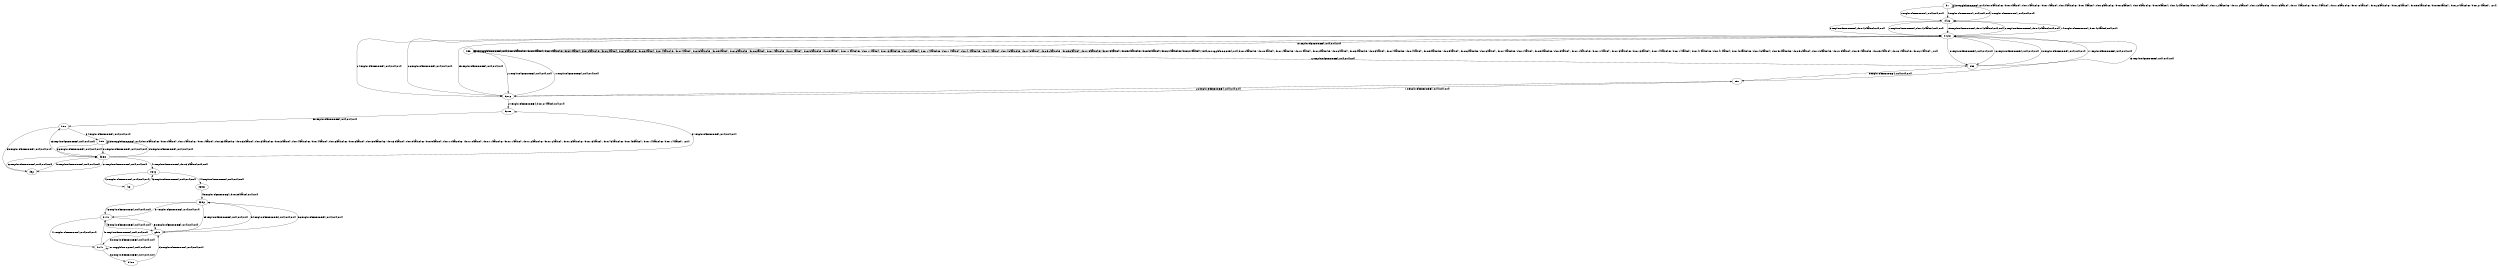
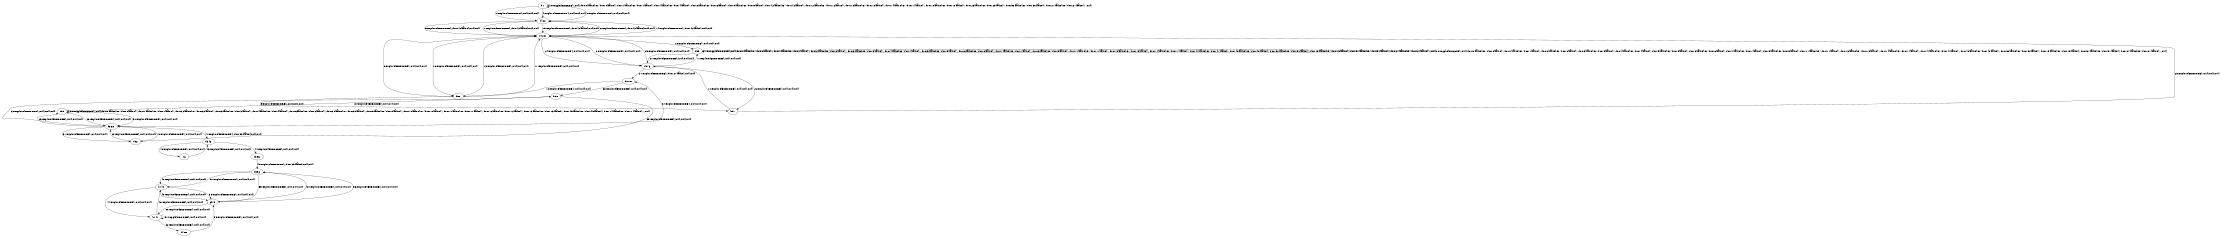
edge "b59" -> "b58": now "d27m" -> "b58"
